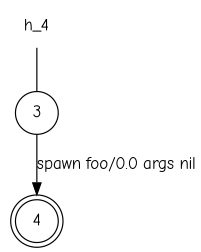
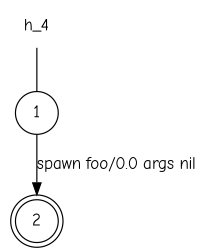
node "3": label "3" -> "1"
node "4": label "4" -> "2"
